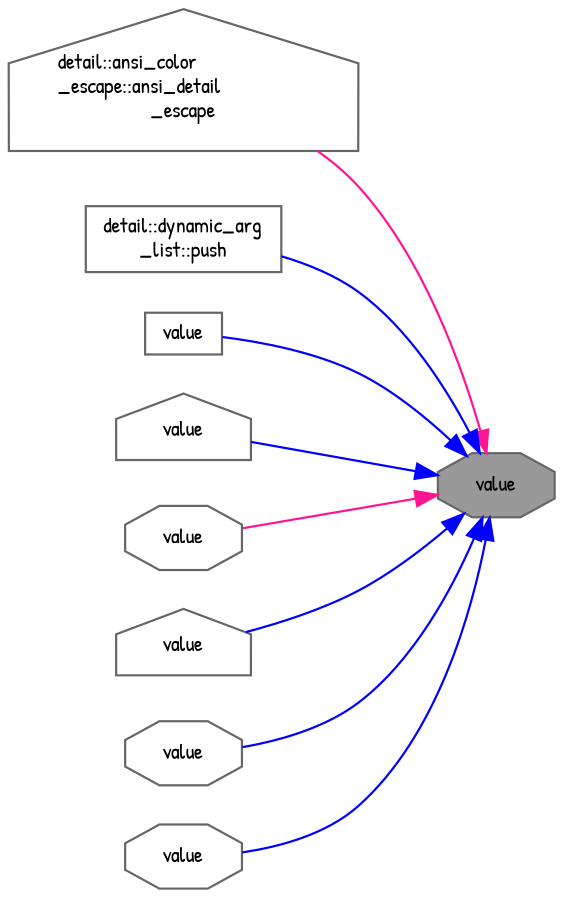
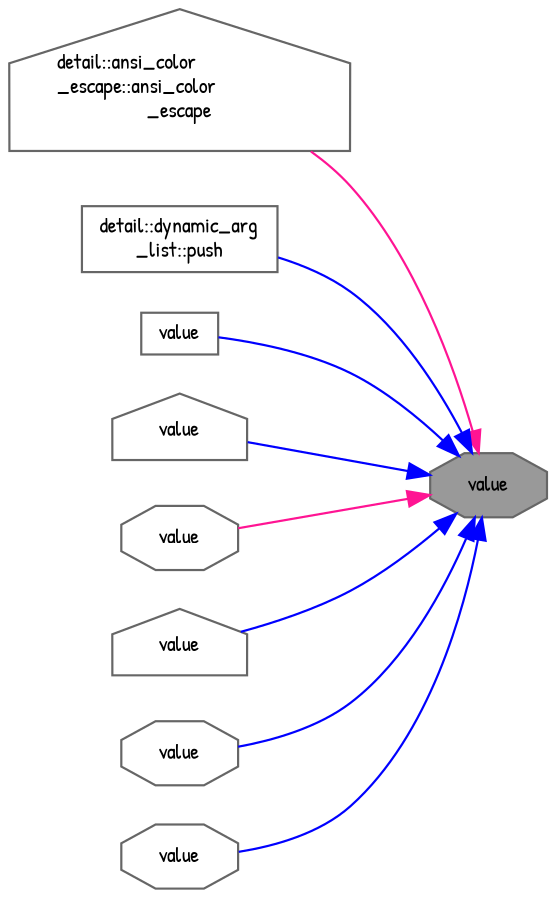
node "detail::ansi_color _escape::ansi_detail _escape": label "detail::ansi_color _escape::ansi_detail _escape" -> "detail::ansi_color _escape::ansi_color _escape"
